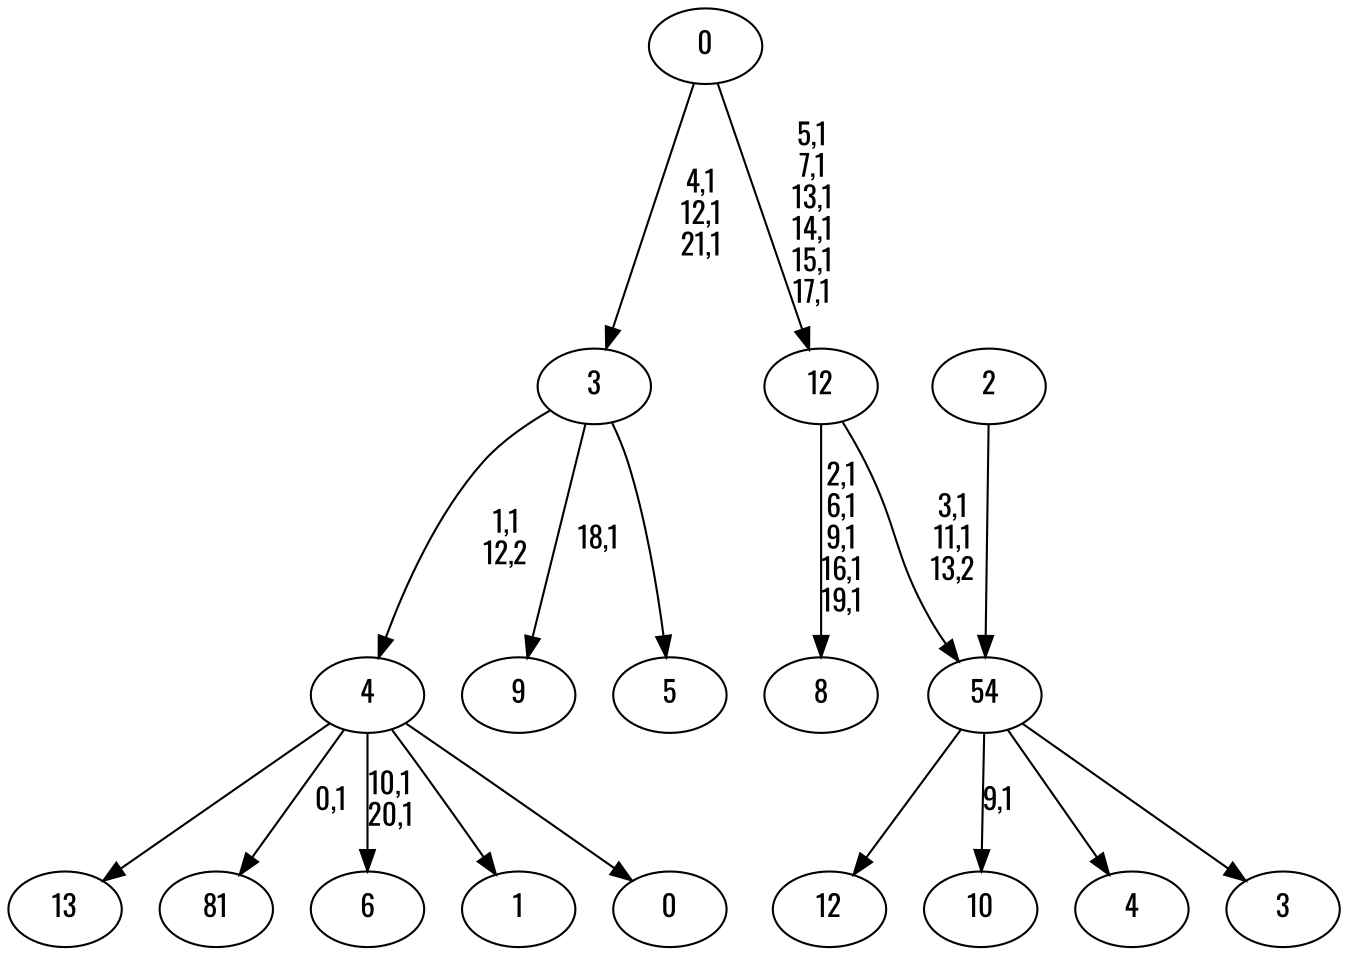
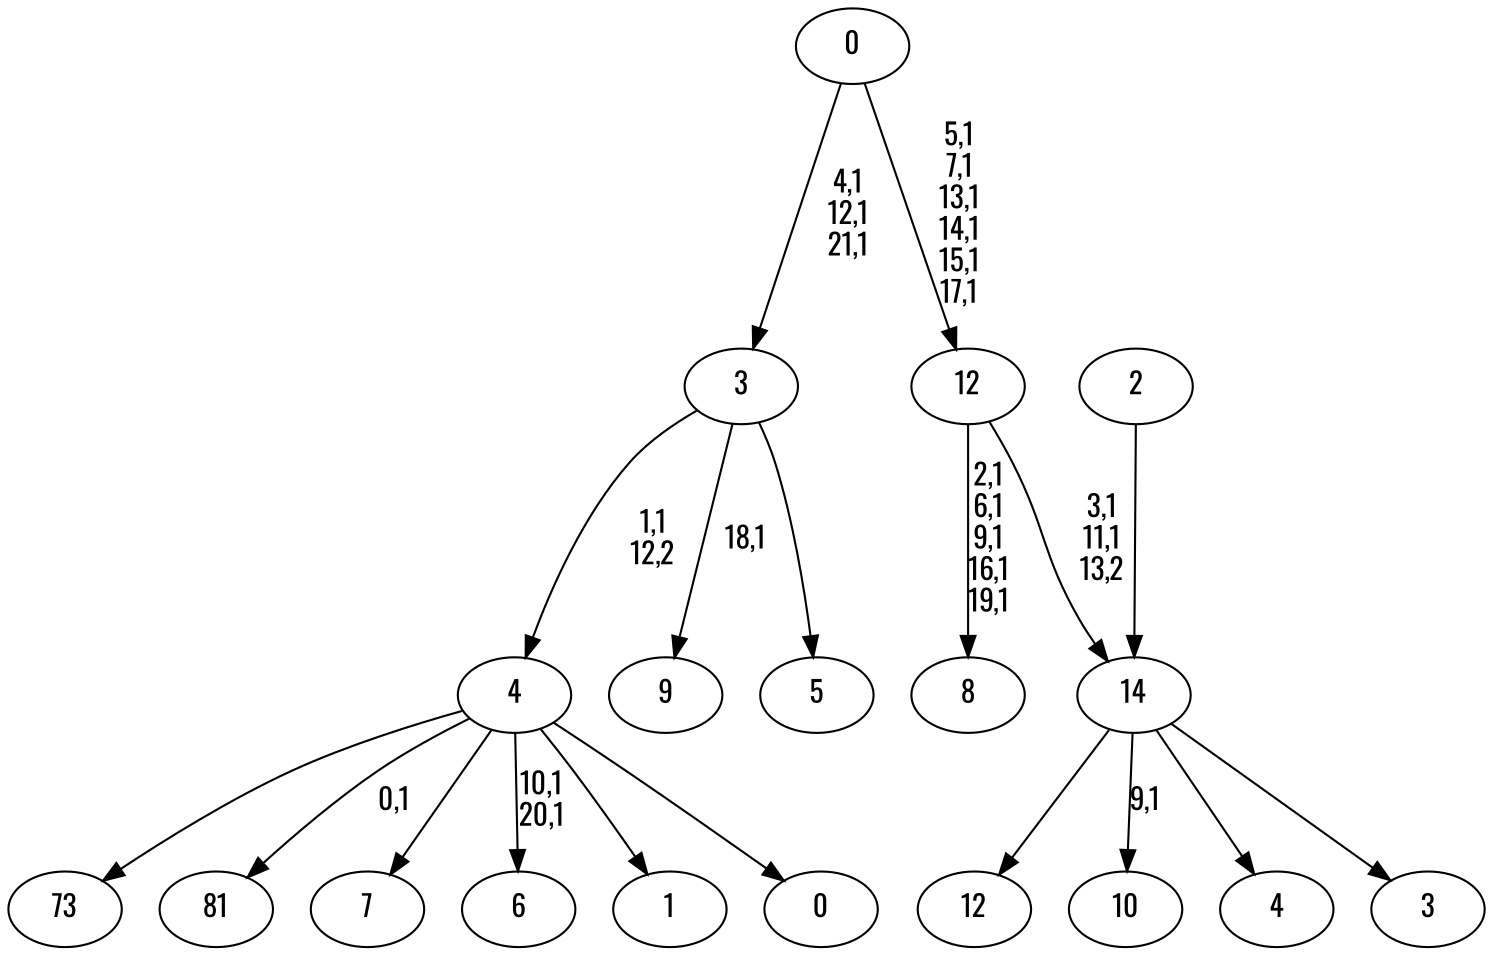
node "54": label "54" -> "14"
node "13": label "13" -> "73"
node "7": added
